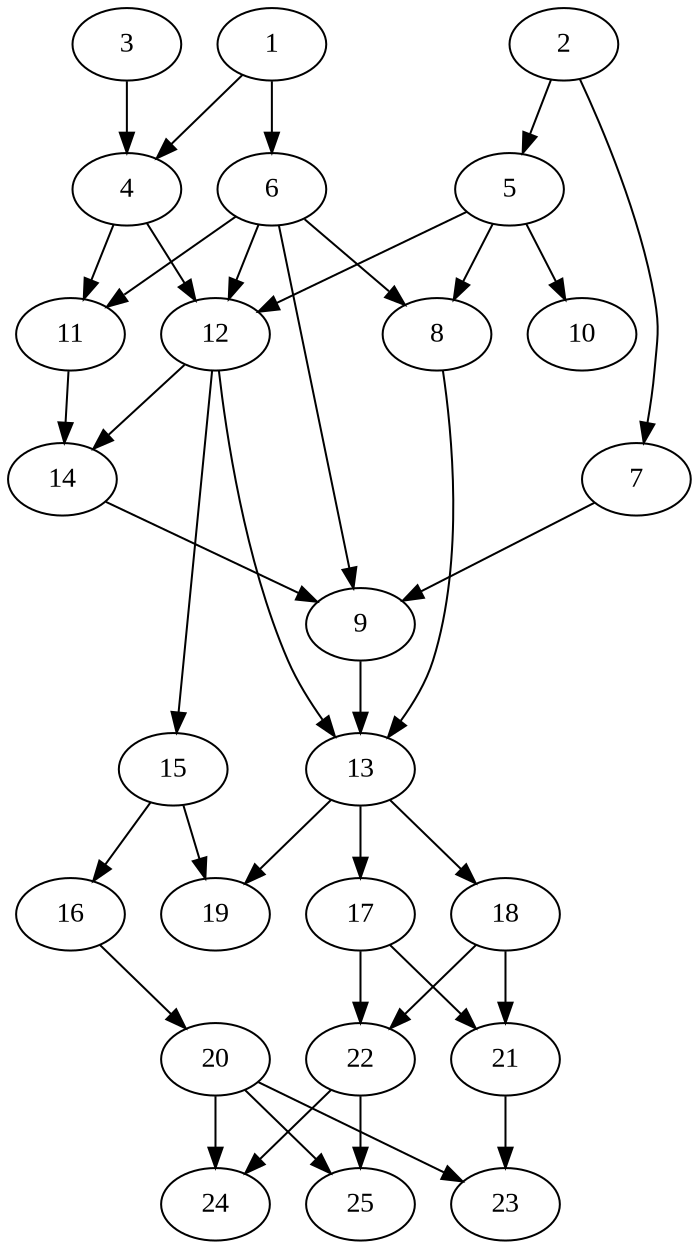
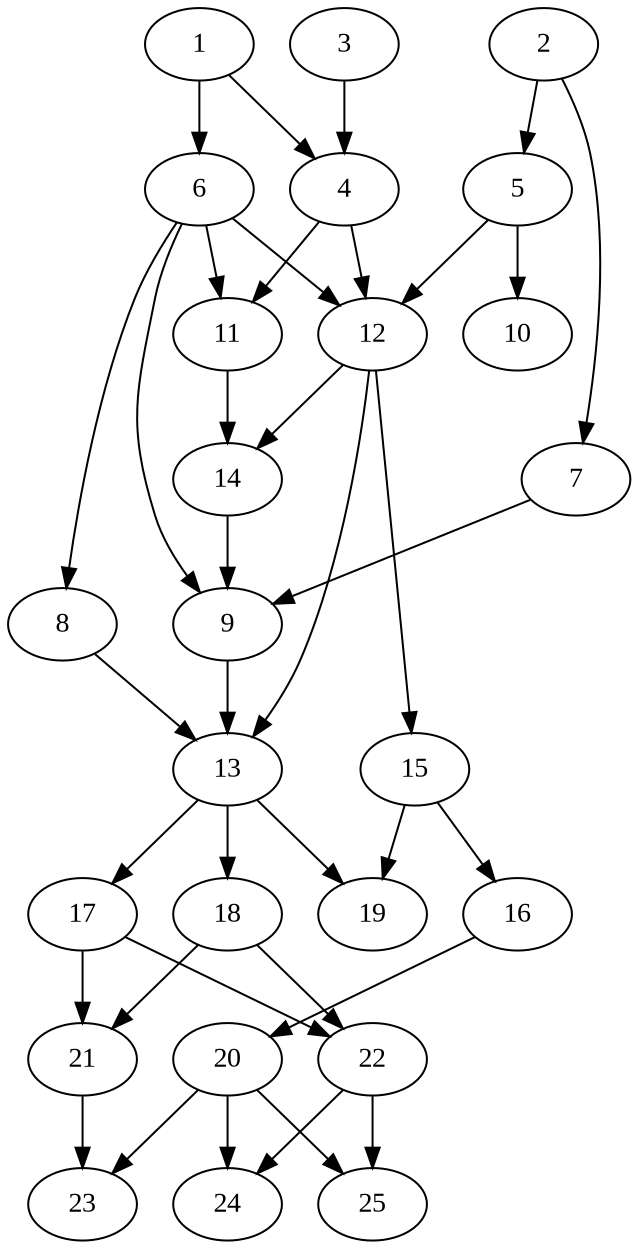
edge "5" -> "8": removed
